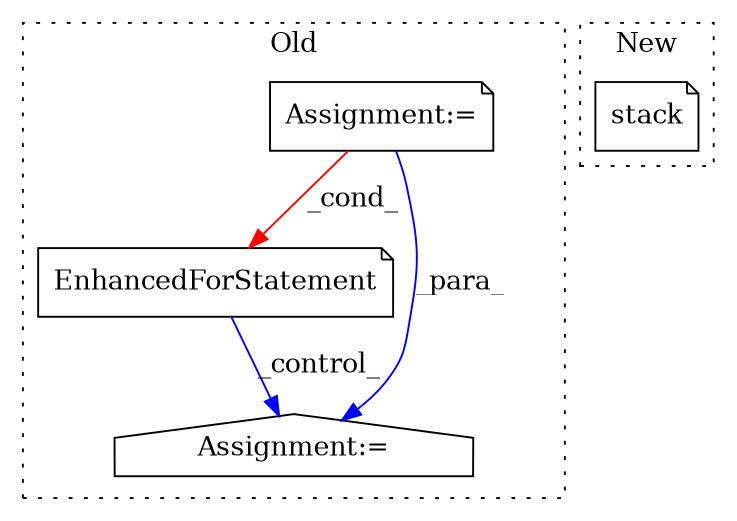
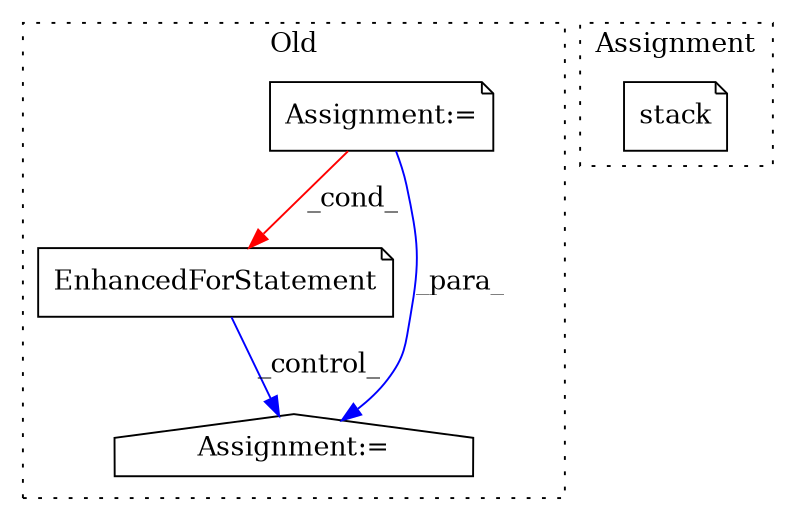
cluster "New": label "New" -> "Assignment"
